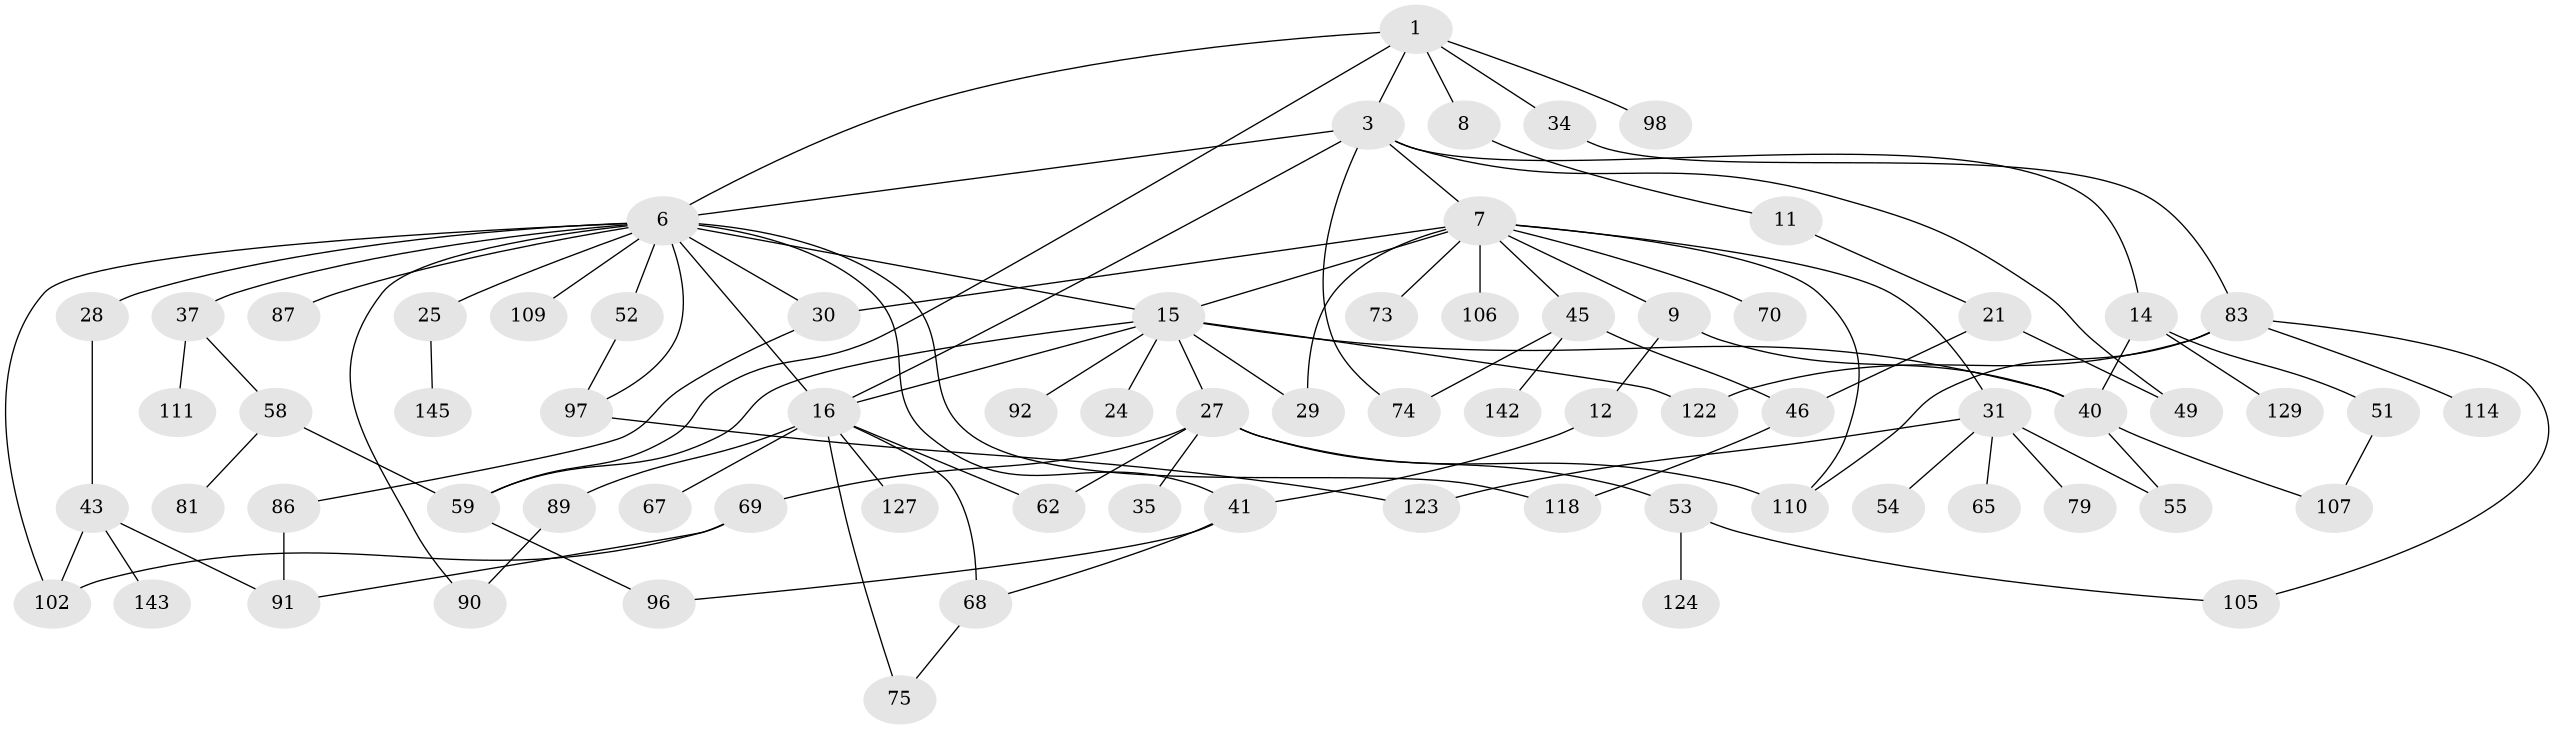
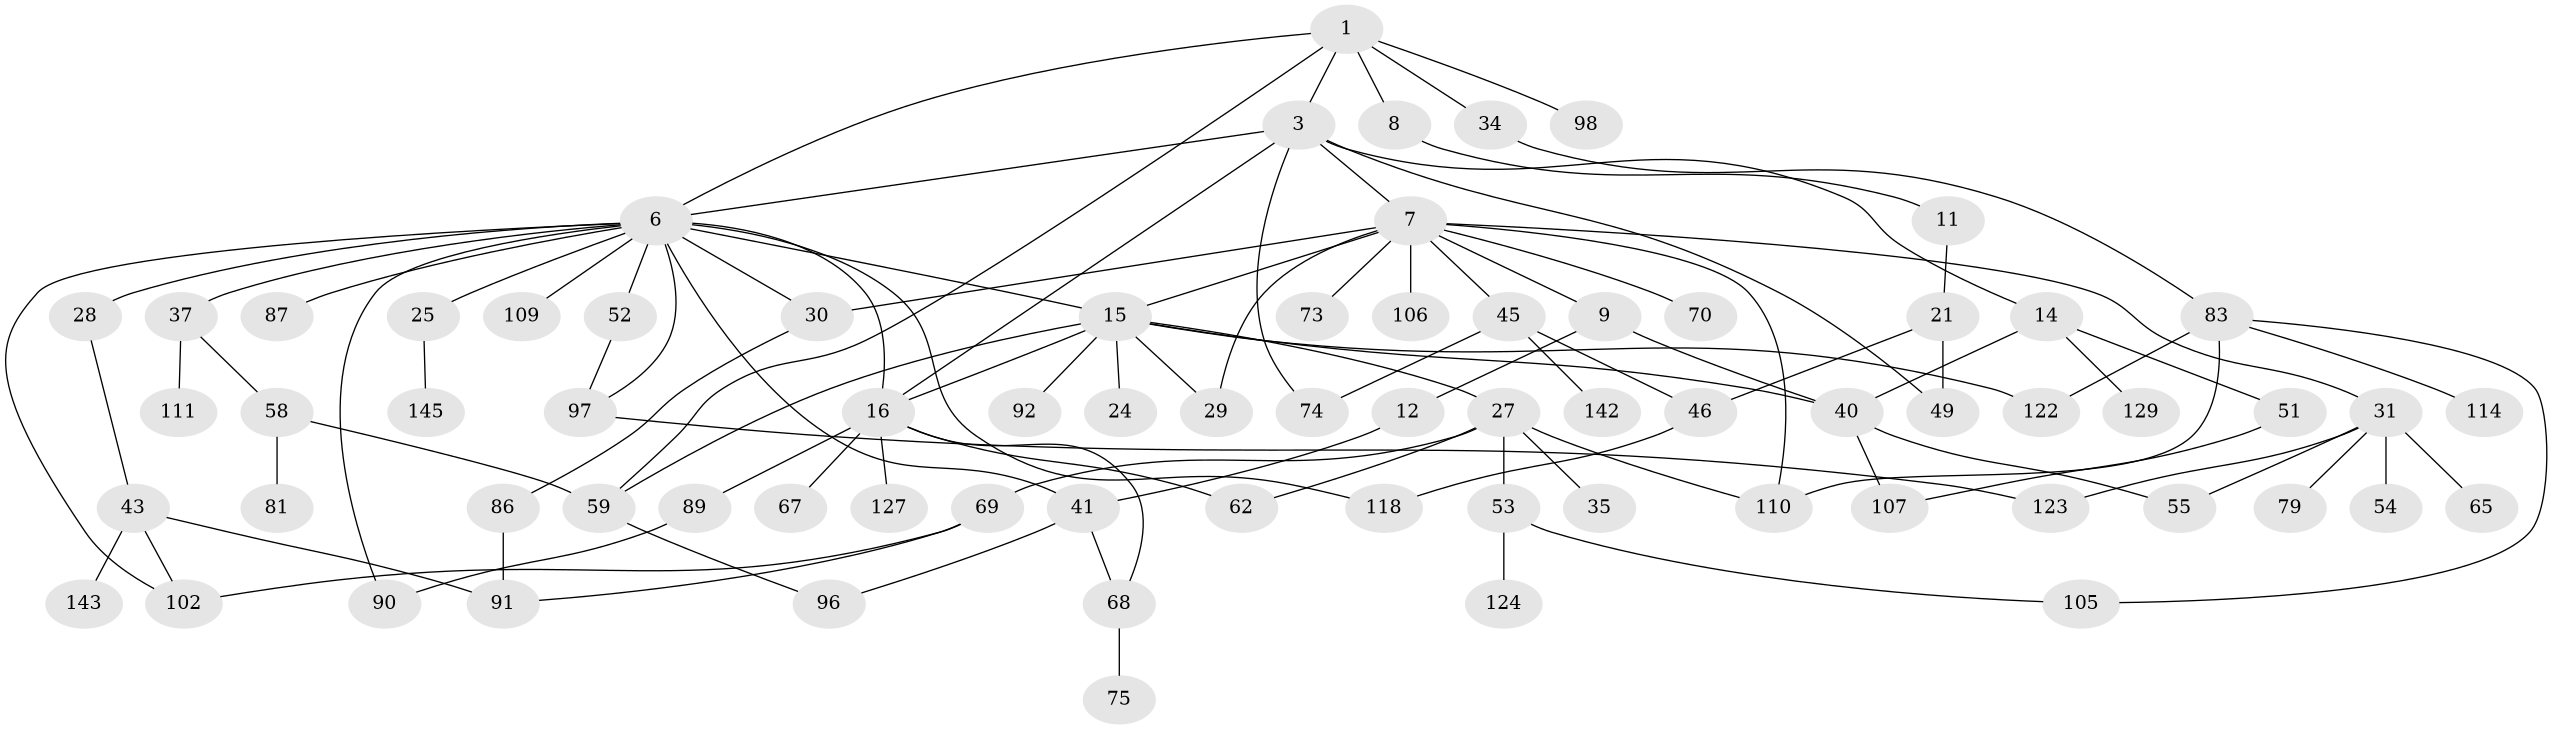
edge "16" -- "75": removed
